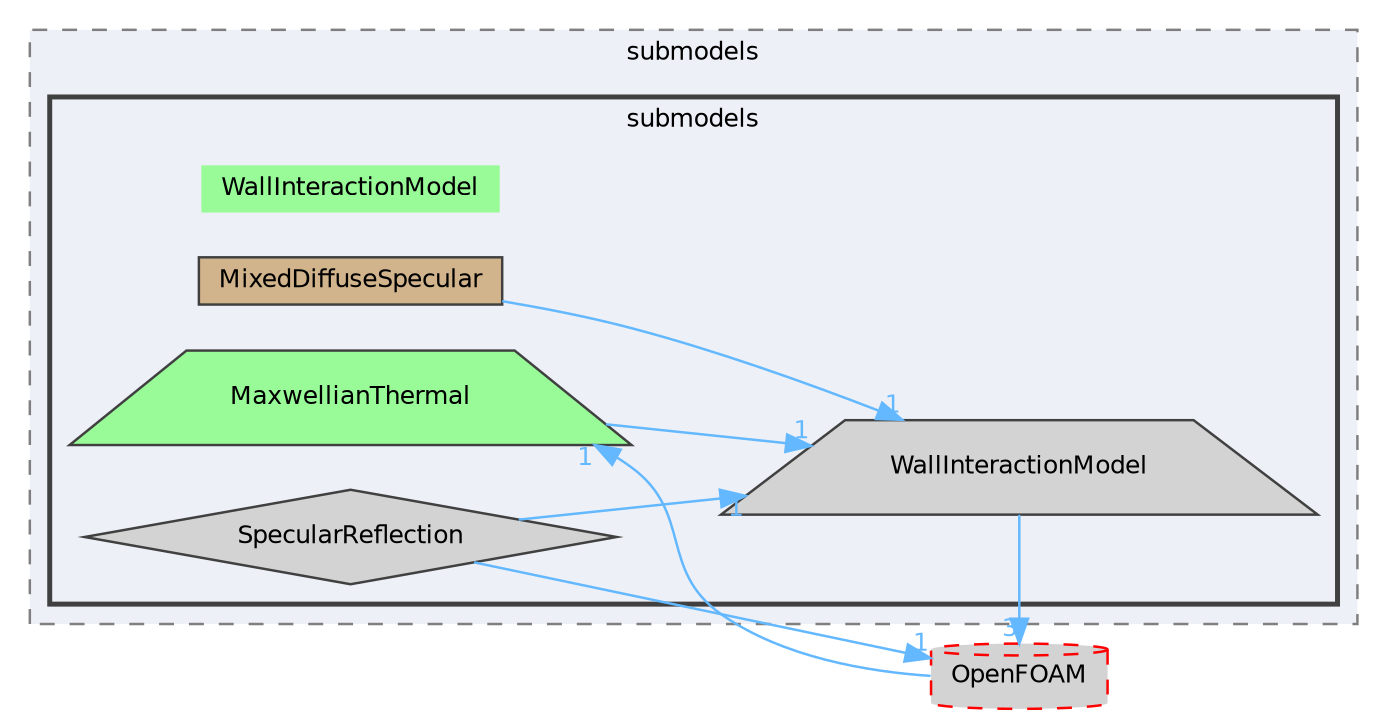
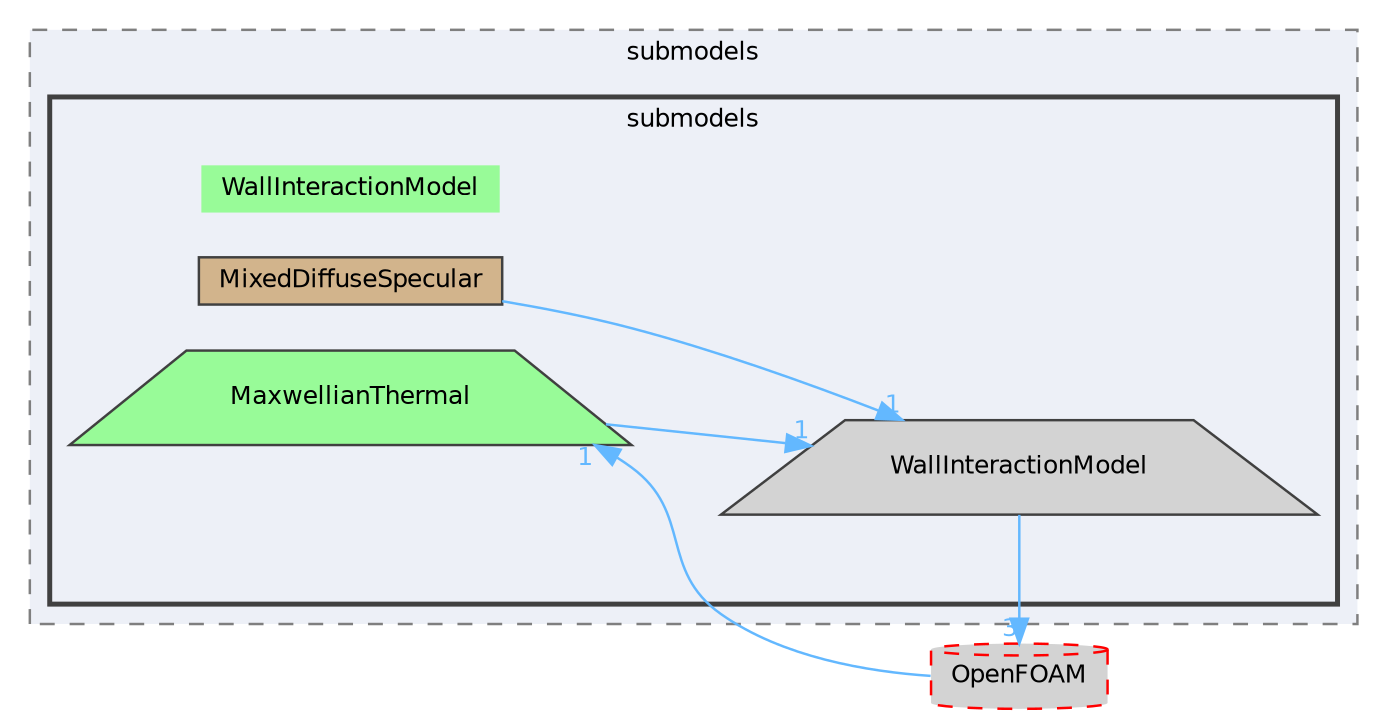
node "SpecularReflection": removed
